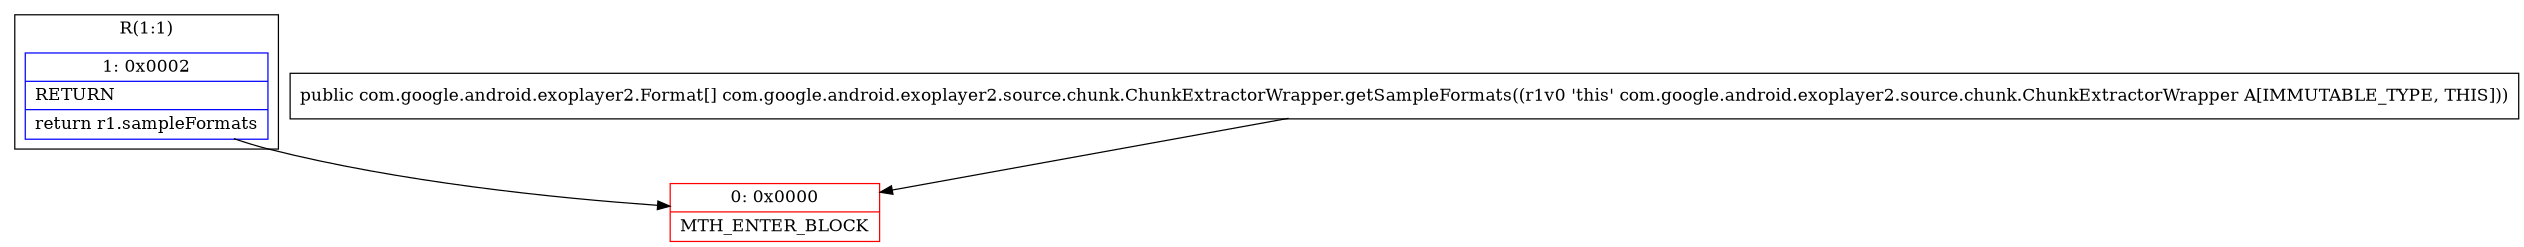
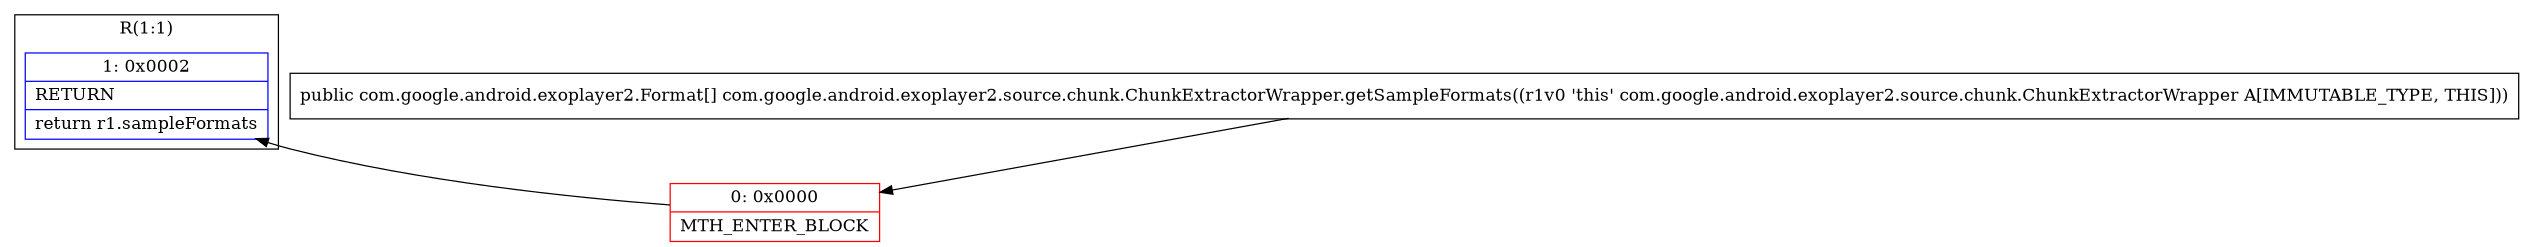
edge "1: 0x0002" -> "0: 0x0000": reversed
